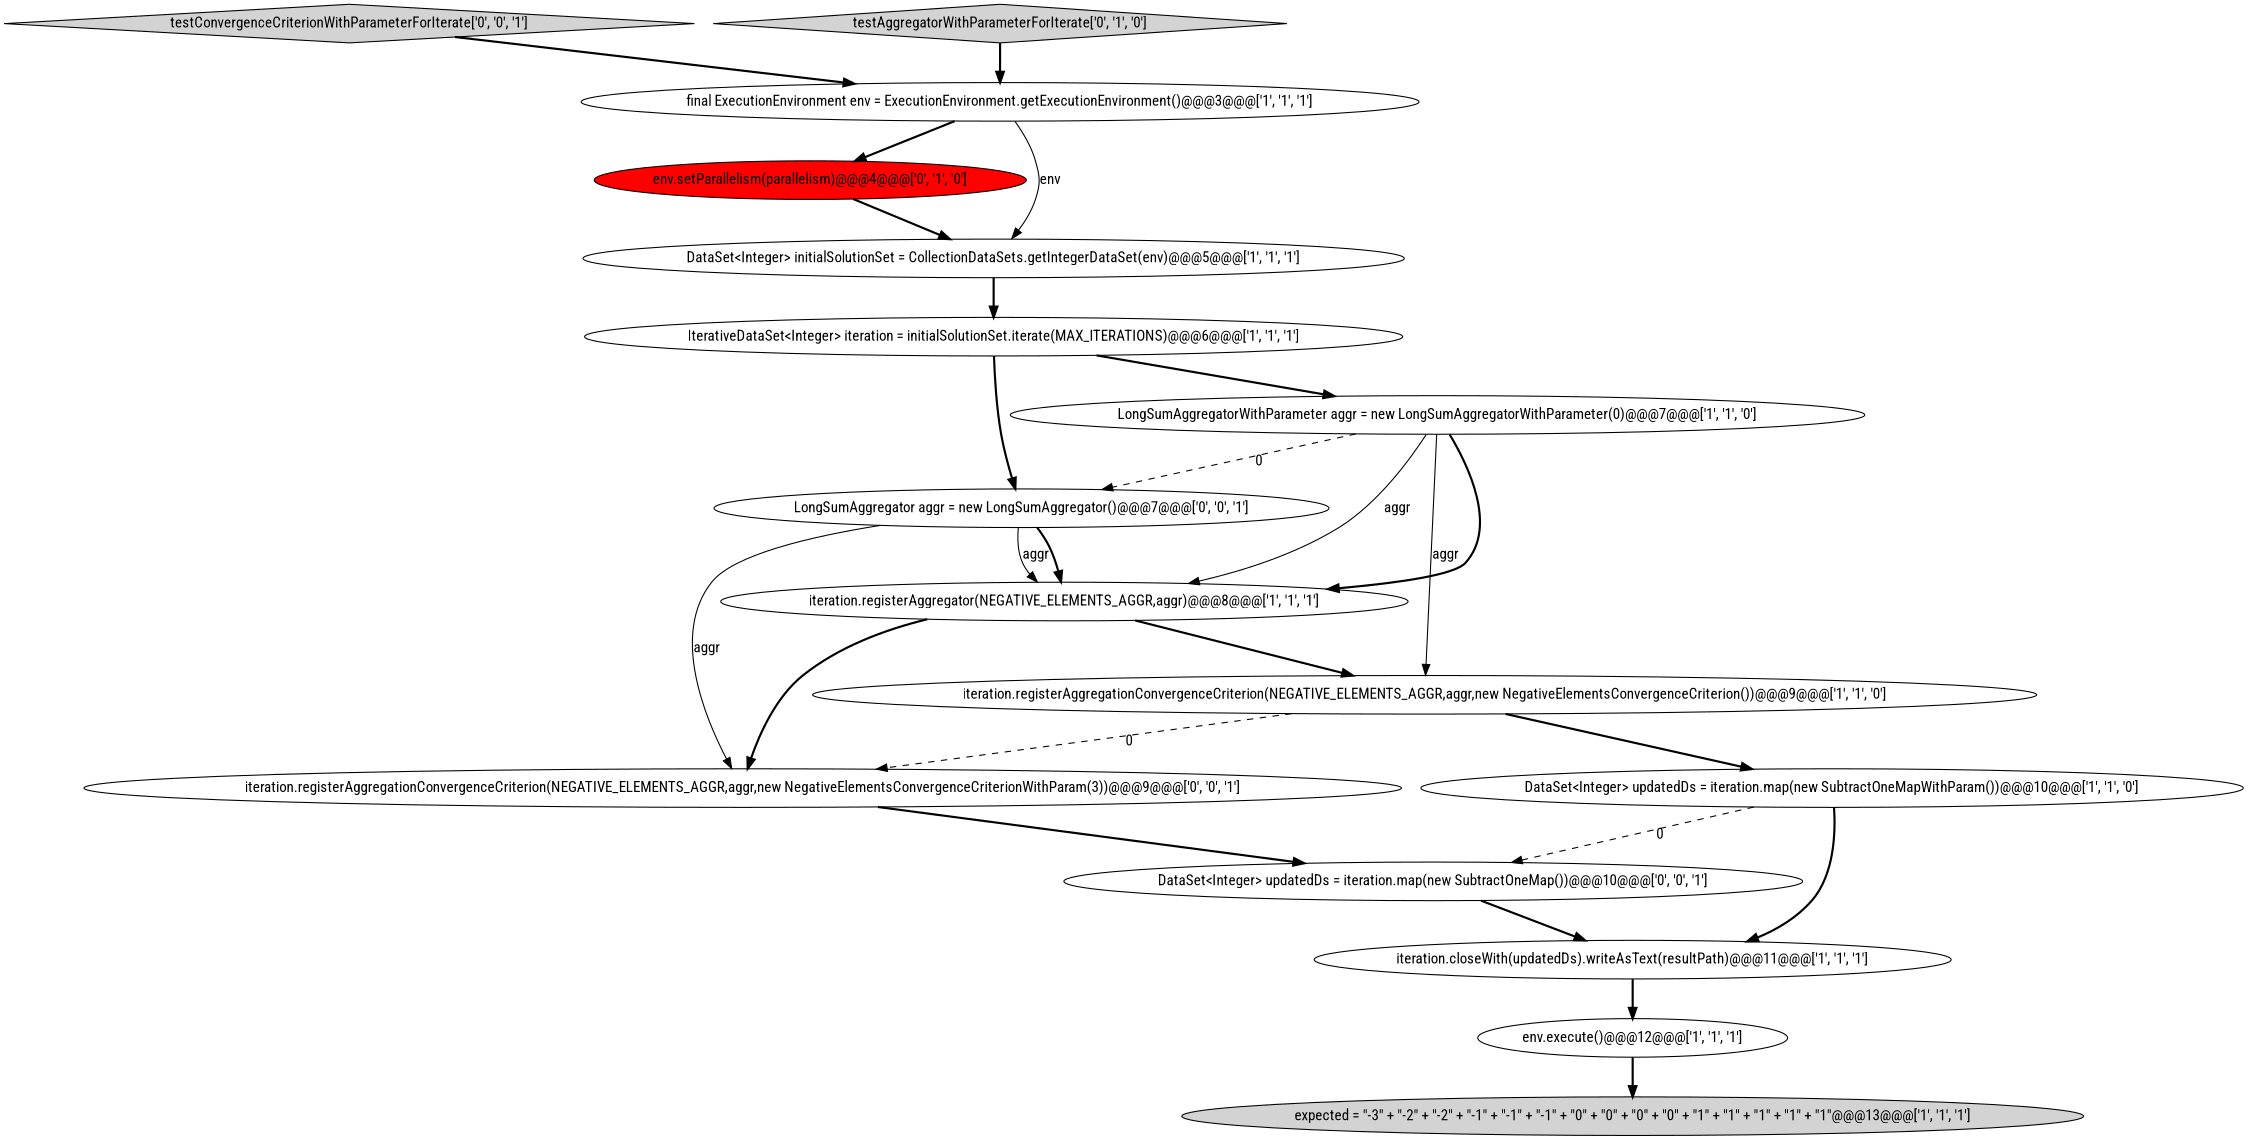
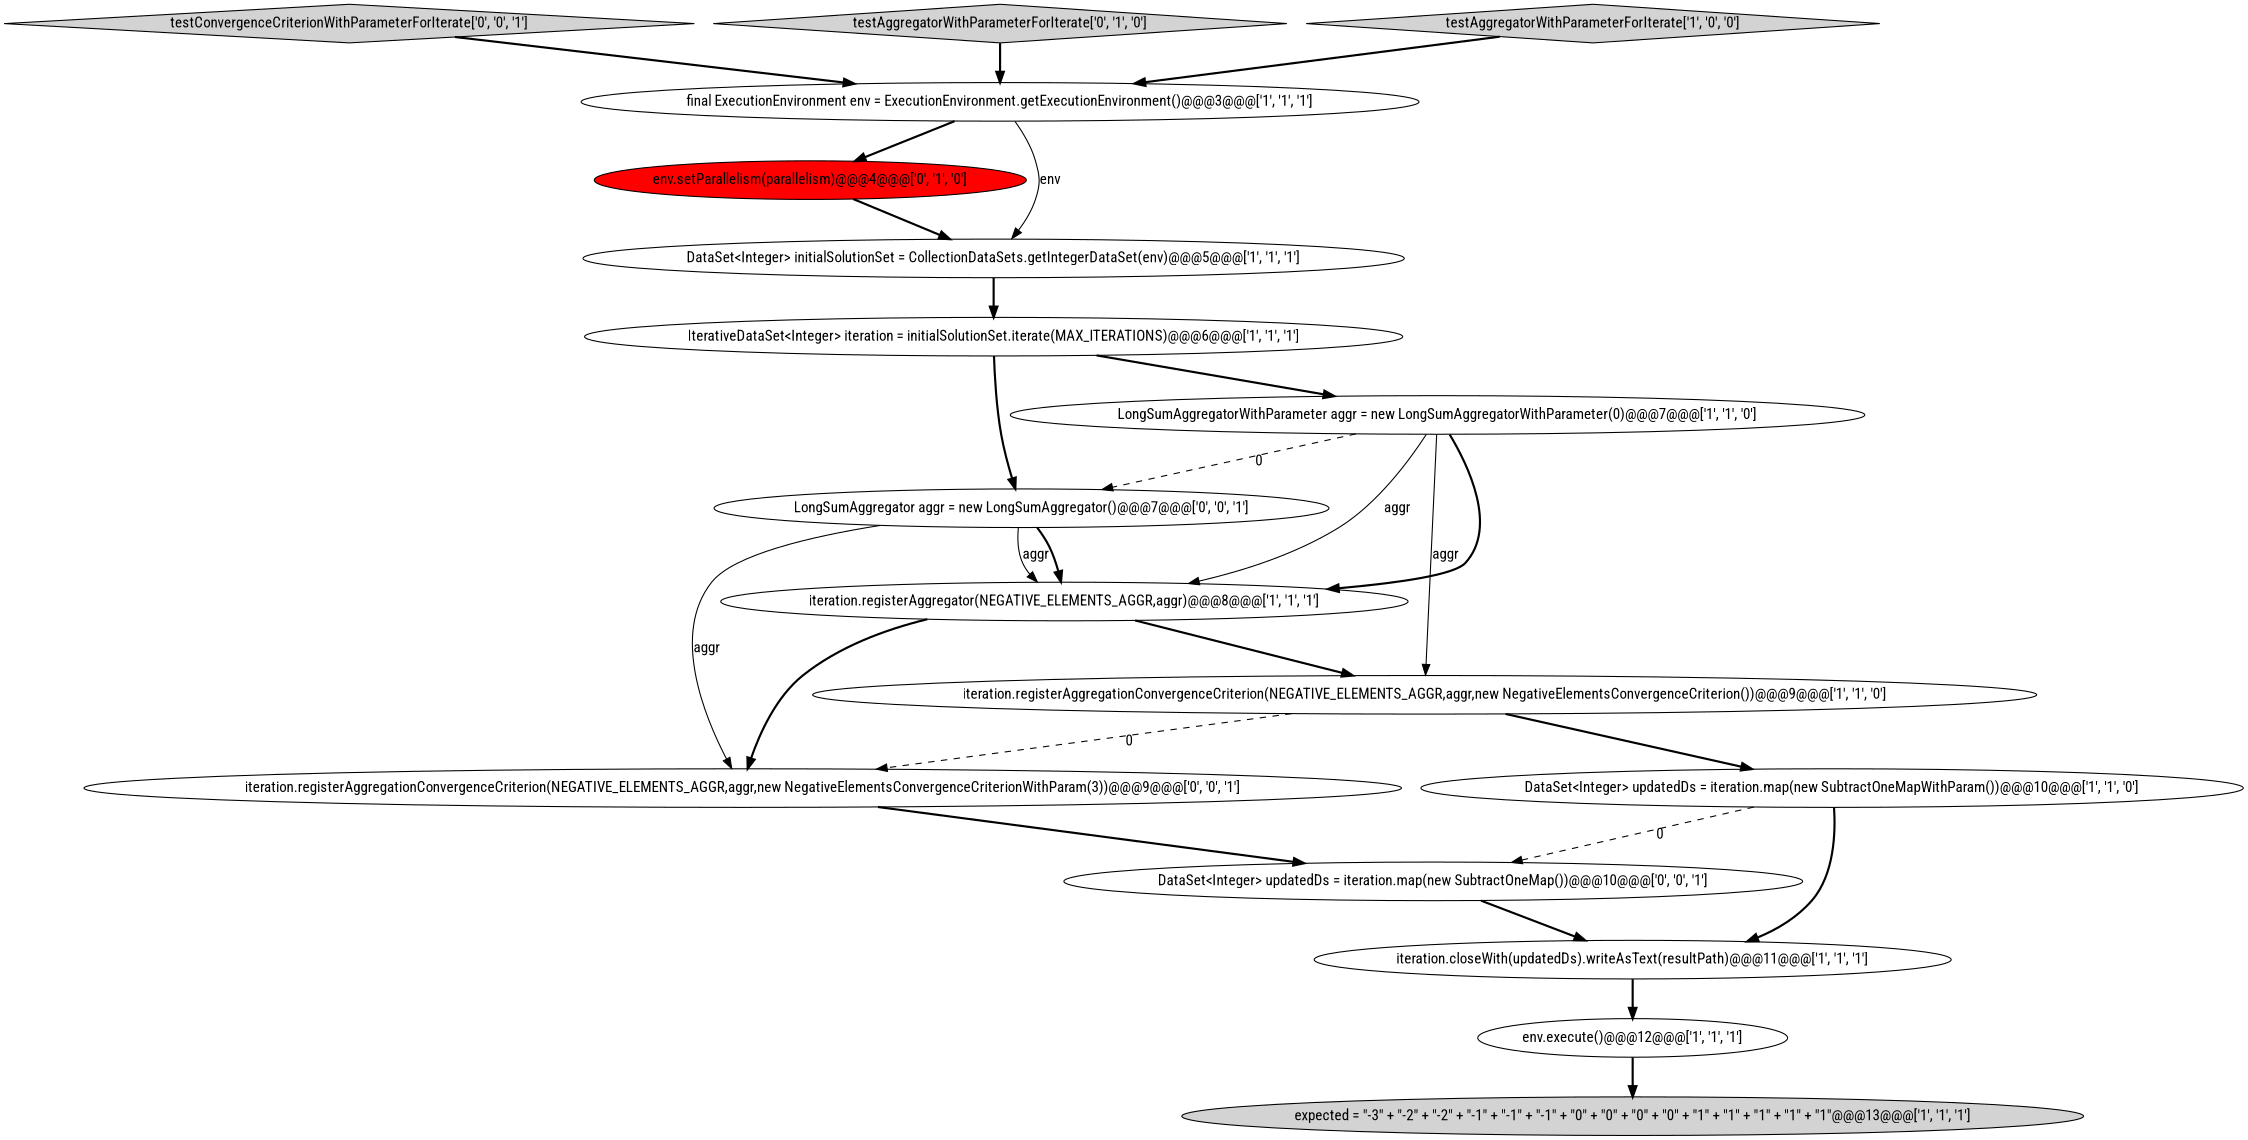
node "testAggregatorWithParameterForIterate['1', '0', '0']": added
